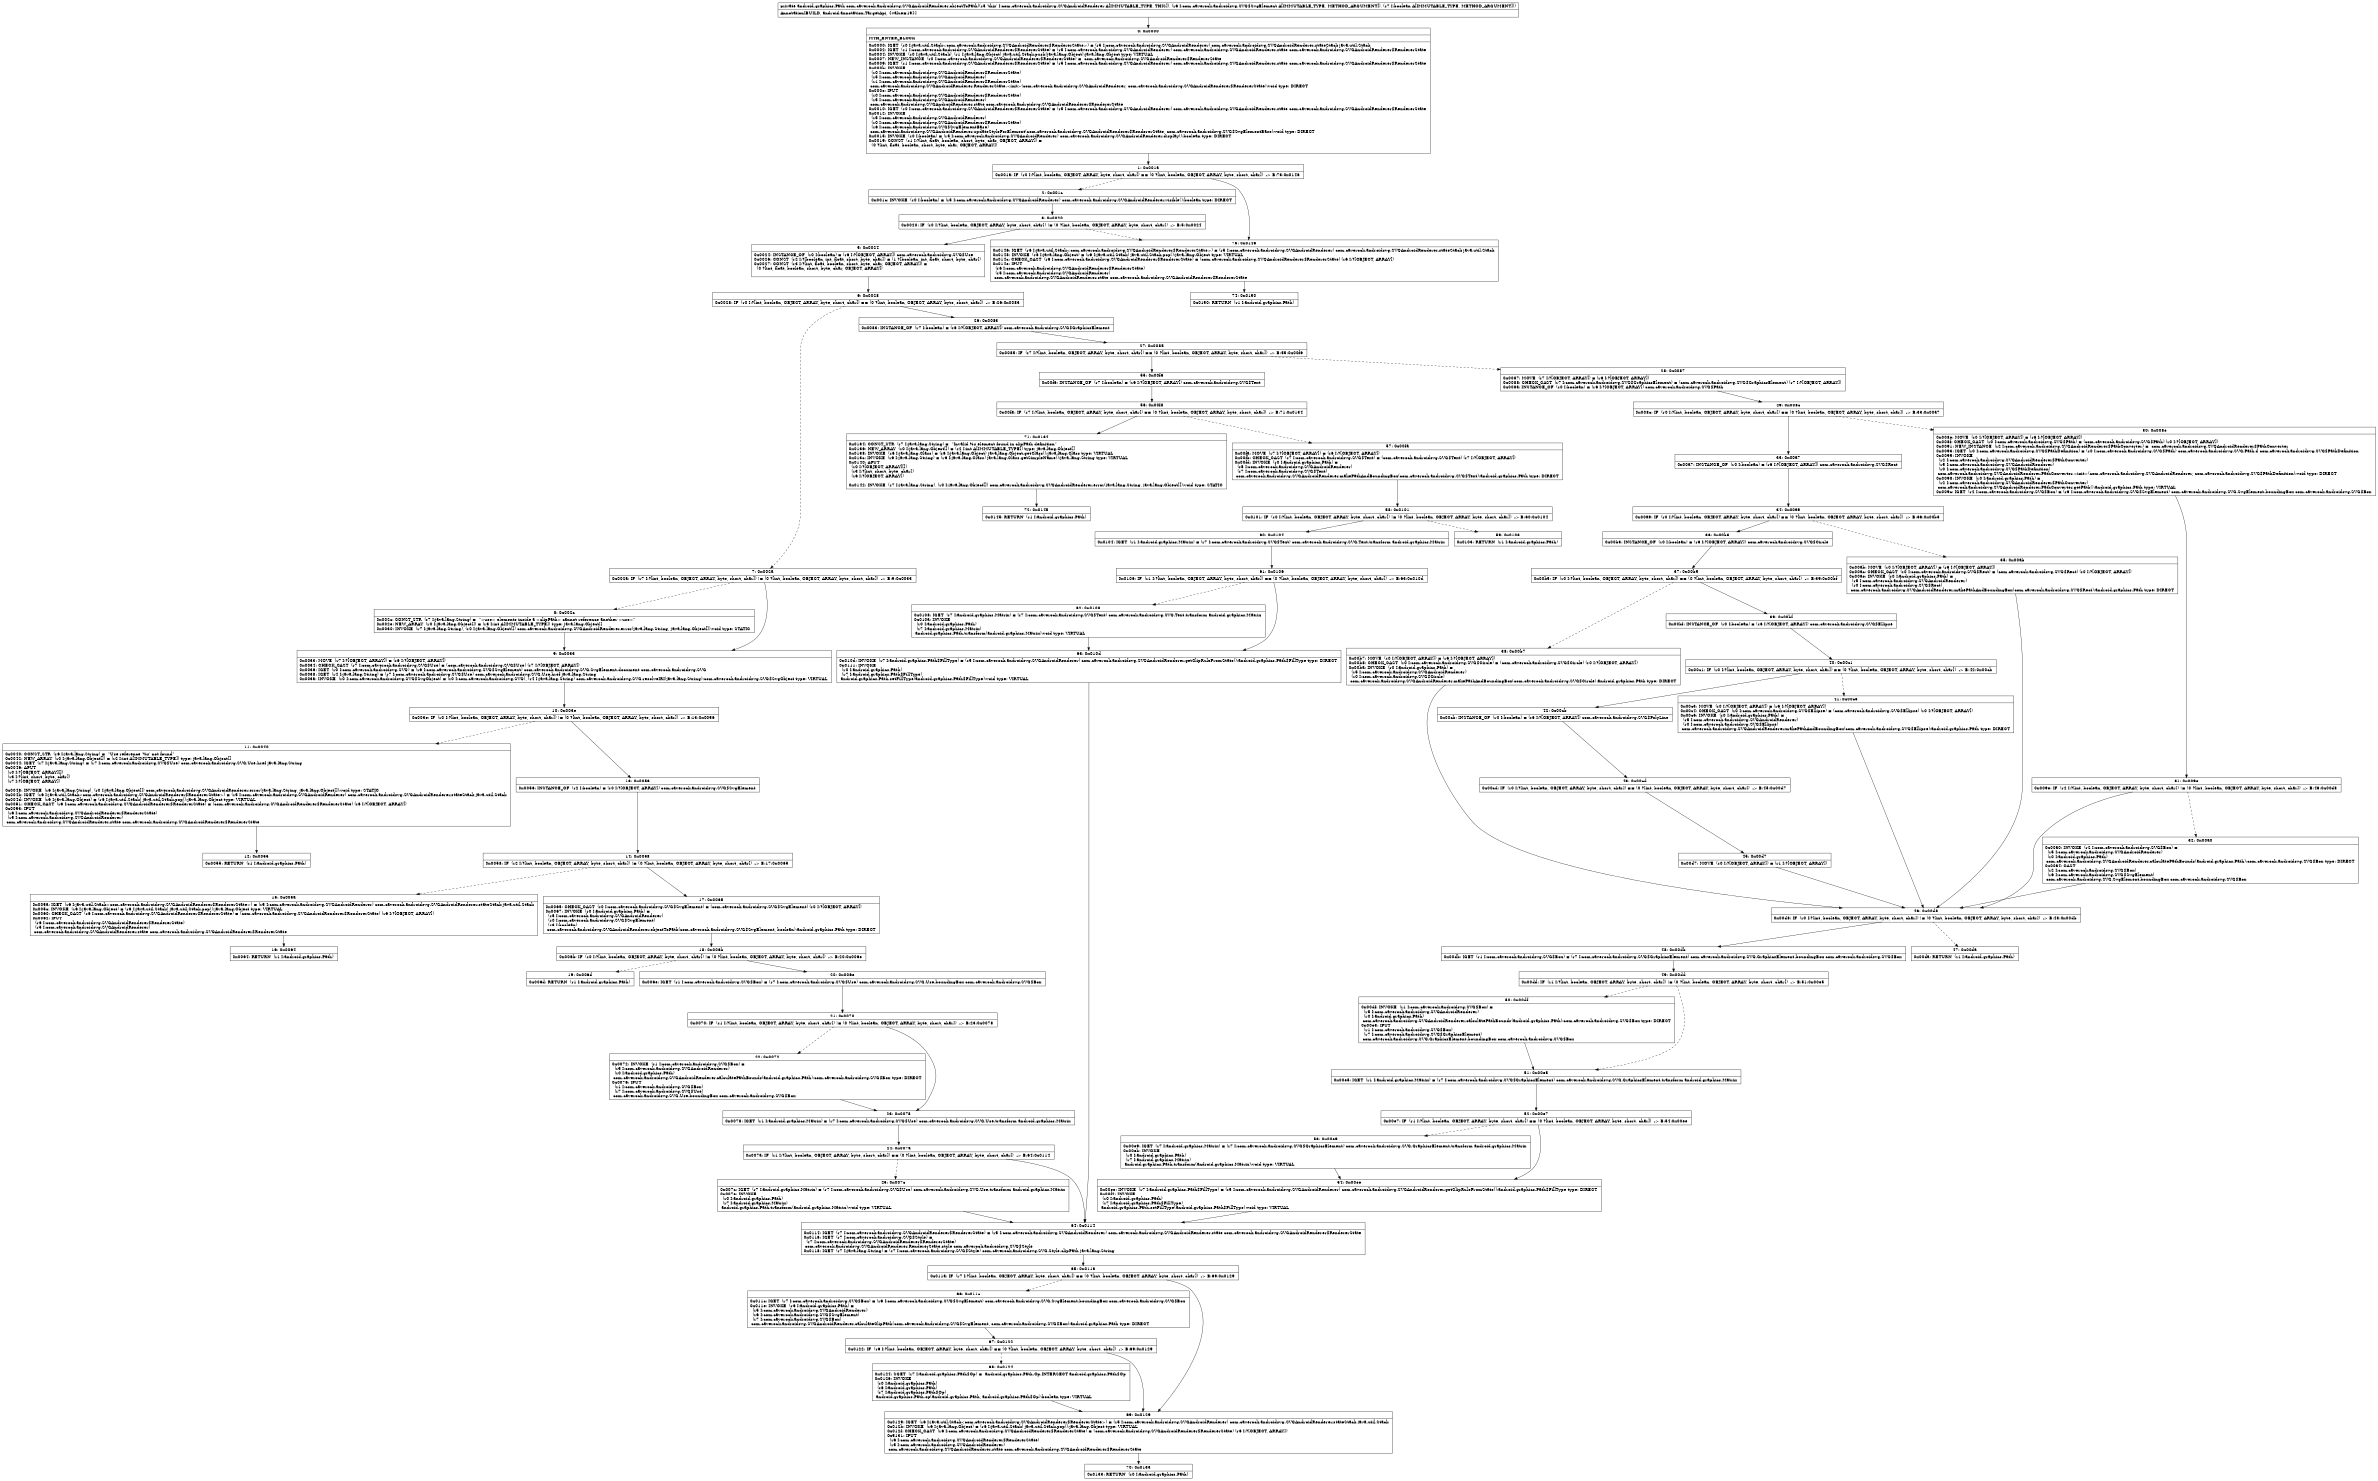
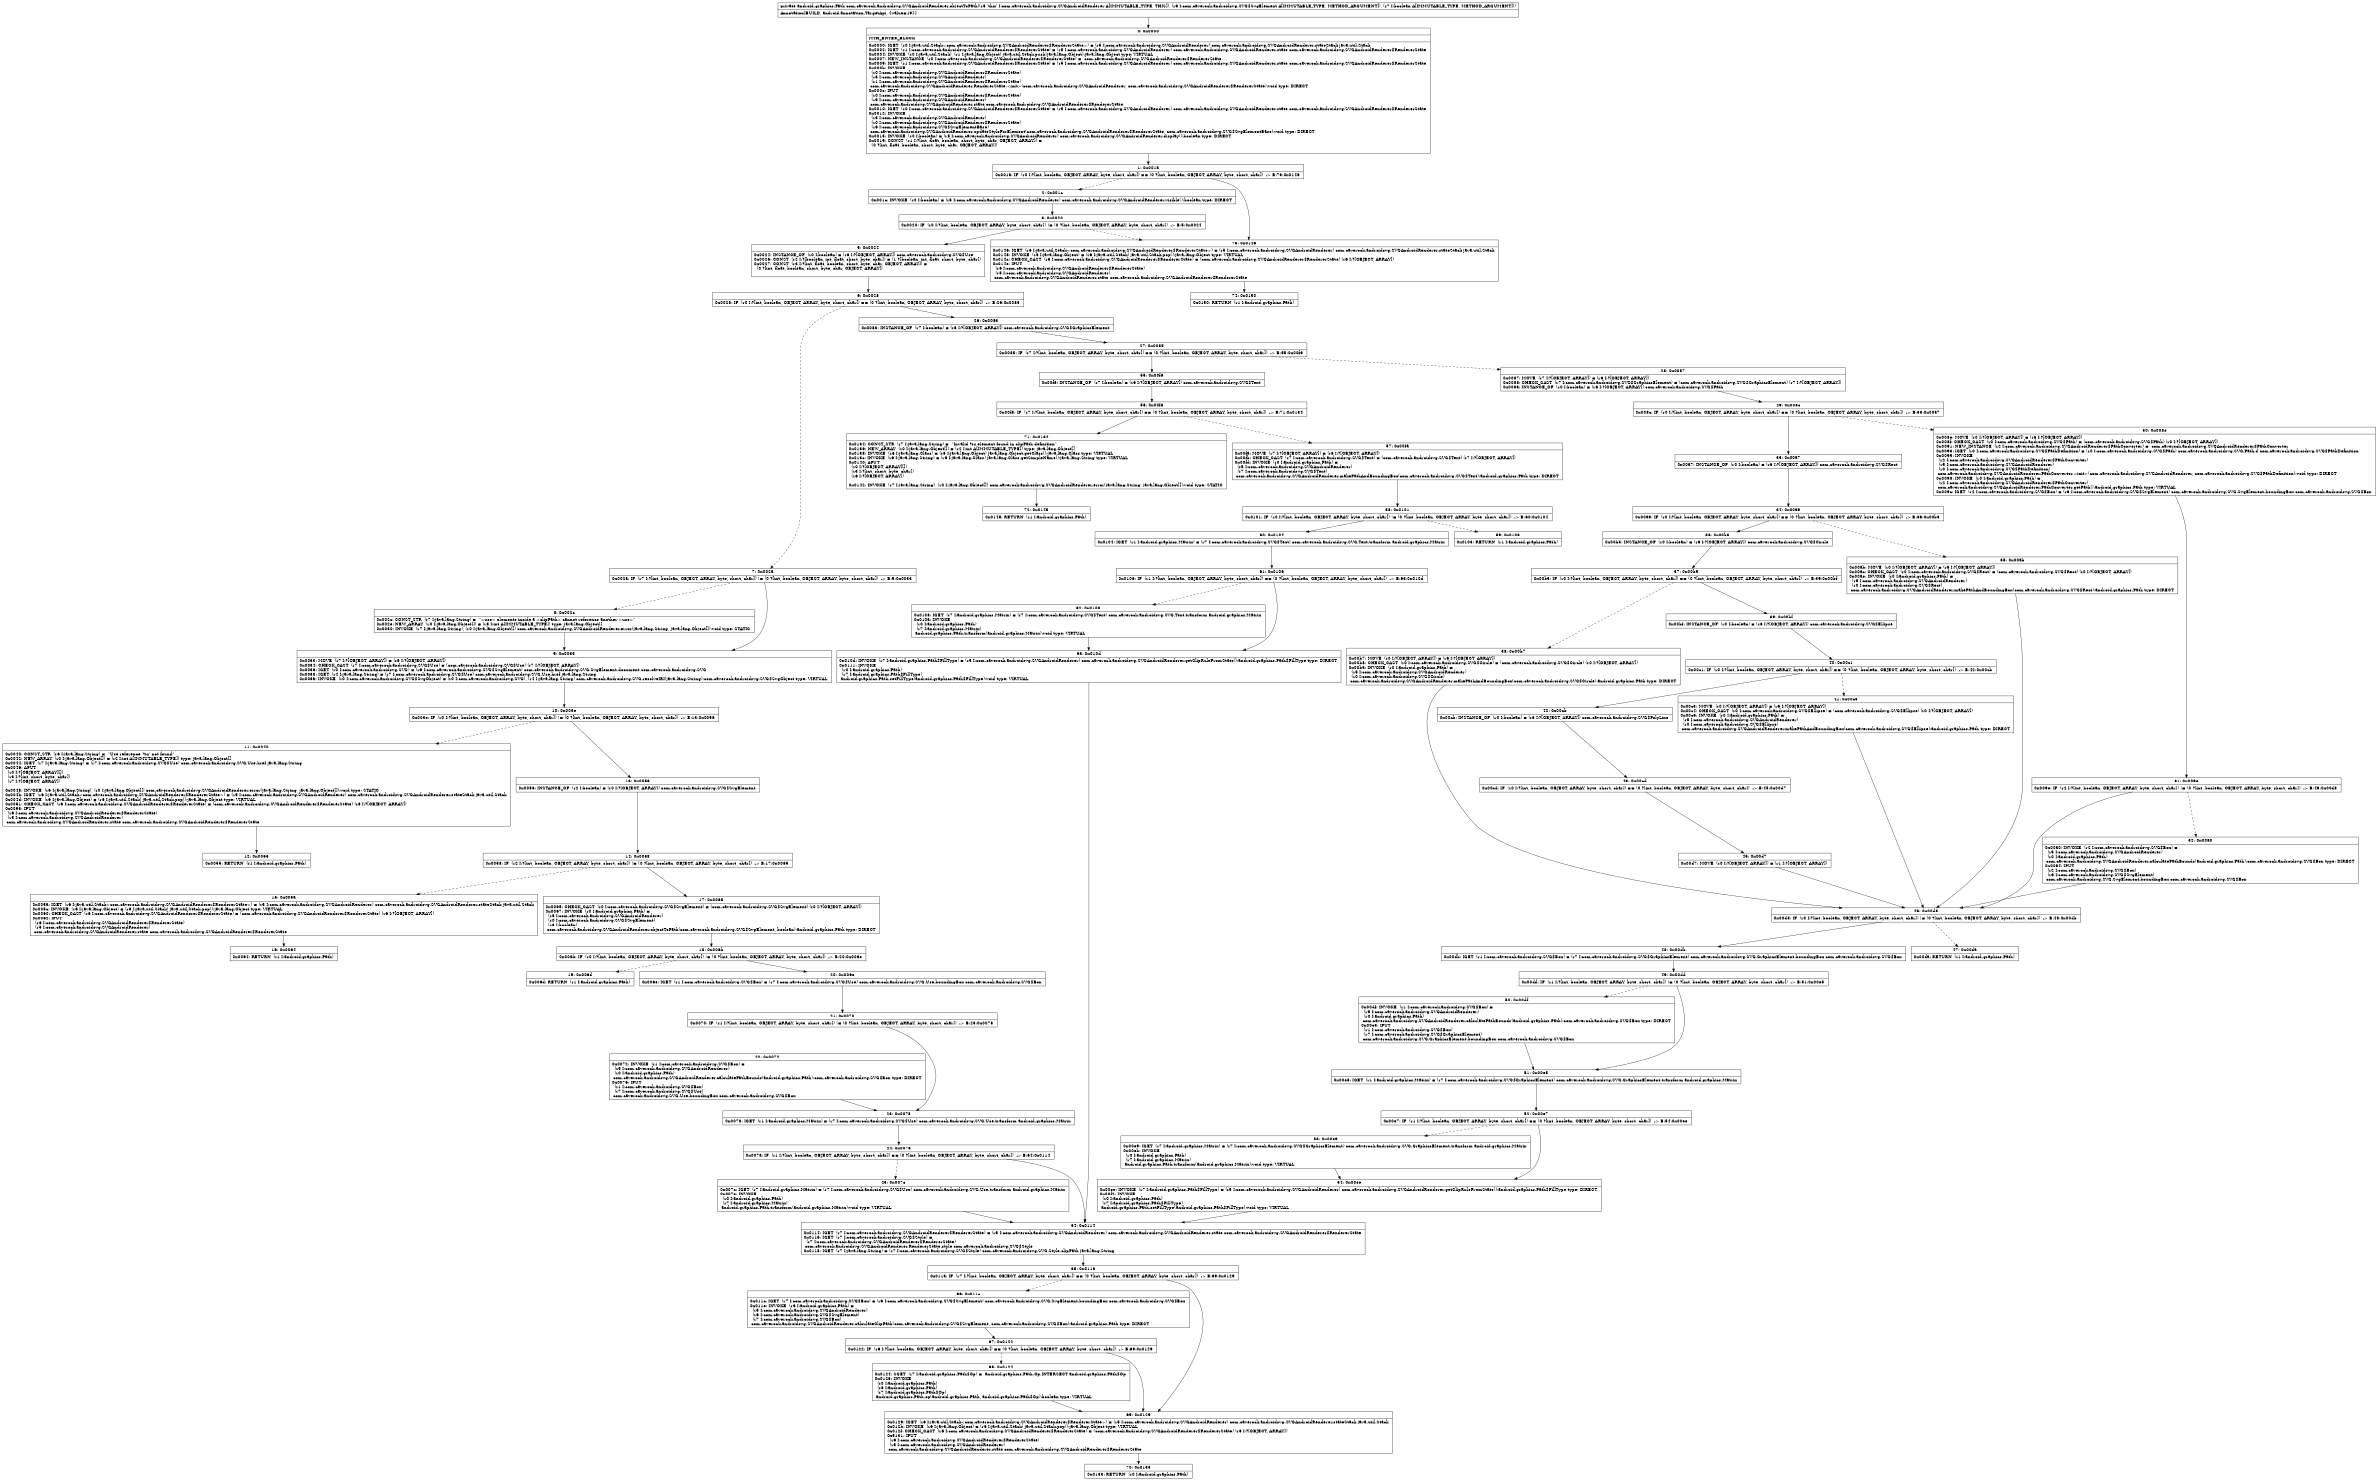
node "32: 0x00a0": text "0x00a4: CAST" -> "0x00a4: IPUT"
edge "21: 0x0070" -> "22: 0x0072": removed
edge "49: 0x00dd" -> "51: 0x00e5": style dashed -> solid
